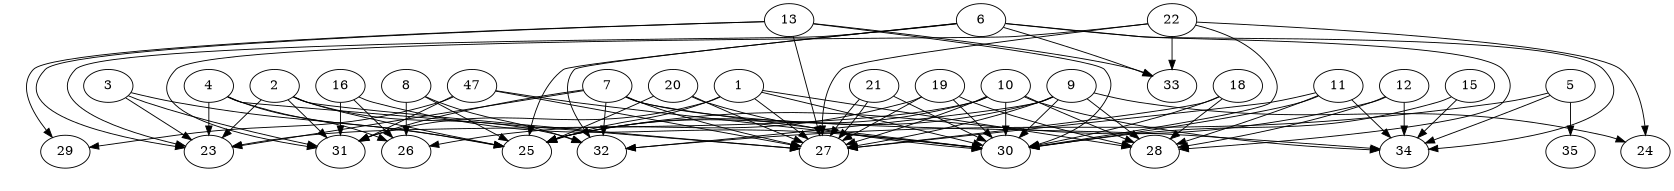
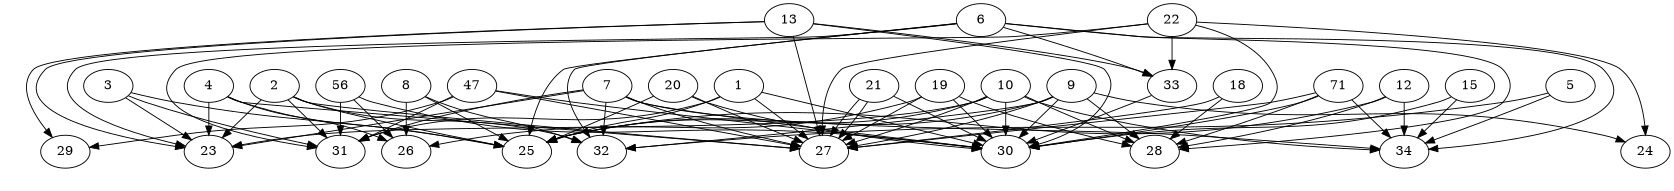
node "16": label "16" -> "56"
node "11": label "11" -> "71"
edge "1" -> "28": removed
edge "18" -> "30": now "33" -> "30"
node "35": removed
